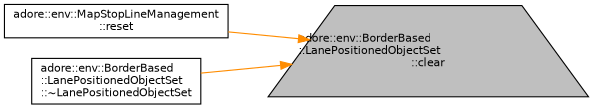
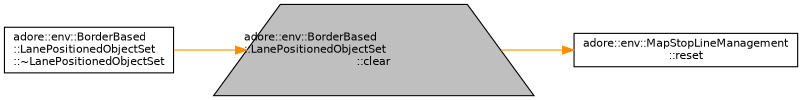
edge "adore::env::MapStopLineManagement ::reset" -> "adore::env::BorderBased ::LanePositionedObjectSet ::clear": reversed
